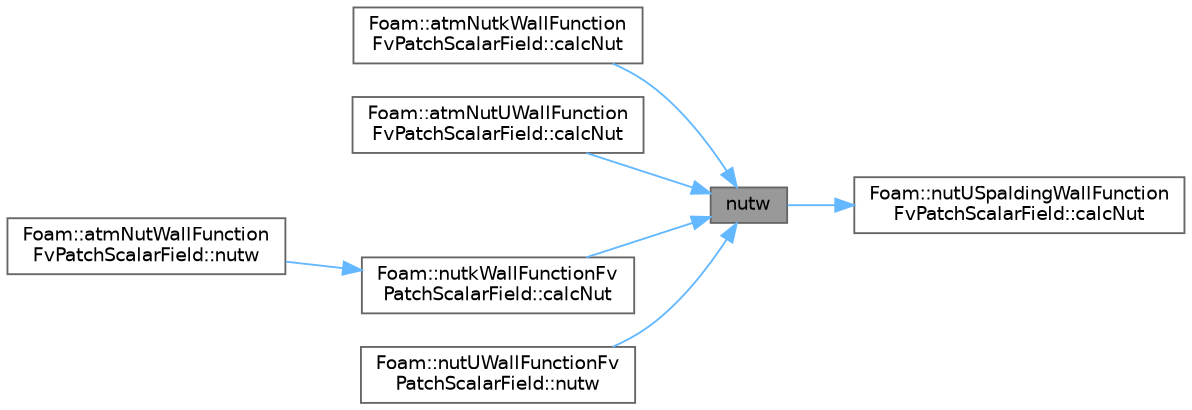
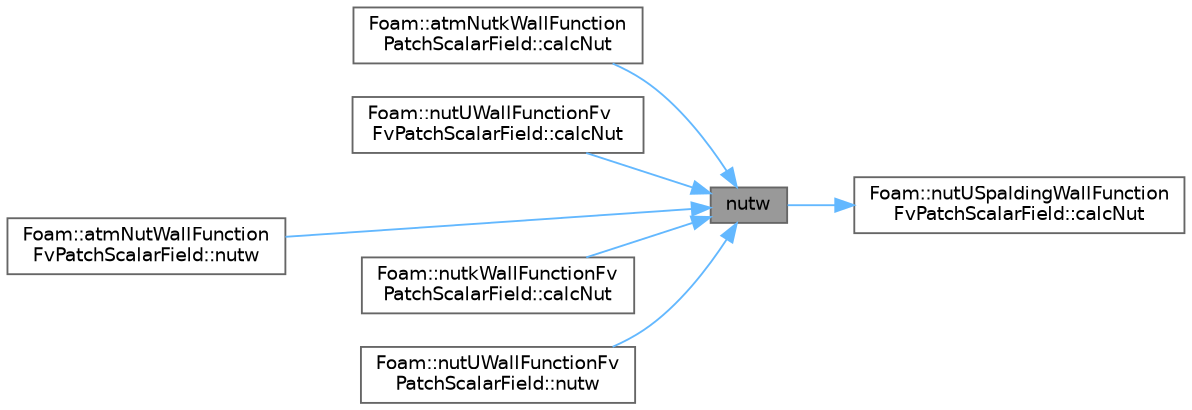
node "Foam::atmNutkWallFunction FvPatchScalarField::calcNut": label "Foam::atmNutkWallFunction FvPatchScalarField::calcNut" -> "Foam::atmNutkWallFunction PatchScalarField::calcNut"
node "Foam::atmNutUWallFunction FvPatchScalarField::calcNut": label "Foam::atmNutUWallFunction FvPatchScalarField::calcNut" -> "Foam::nutUWallFunctionFv FvPatchScalarField::calcNut"
edge "Foam::atmNutWallFunction FvPatchScalarField::nutw" -> "Foam::nutkWallFunctionFv PatchScalarField::calcNut": now "Foam::atmNutWallFunction FvPatchScalarField::nutw" -> "nutw"
